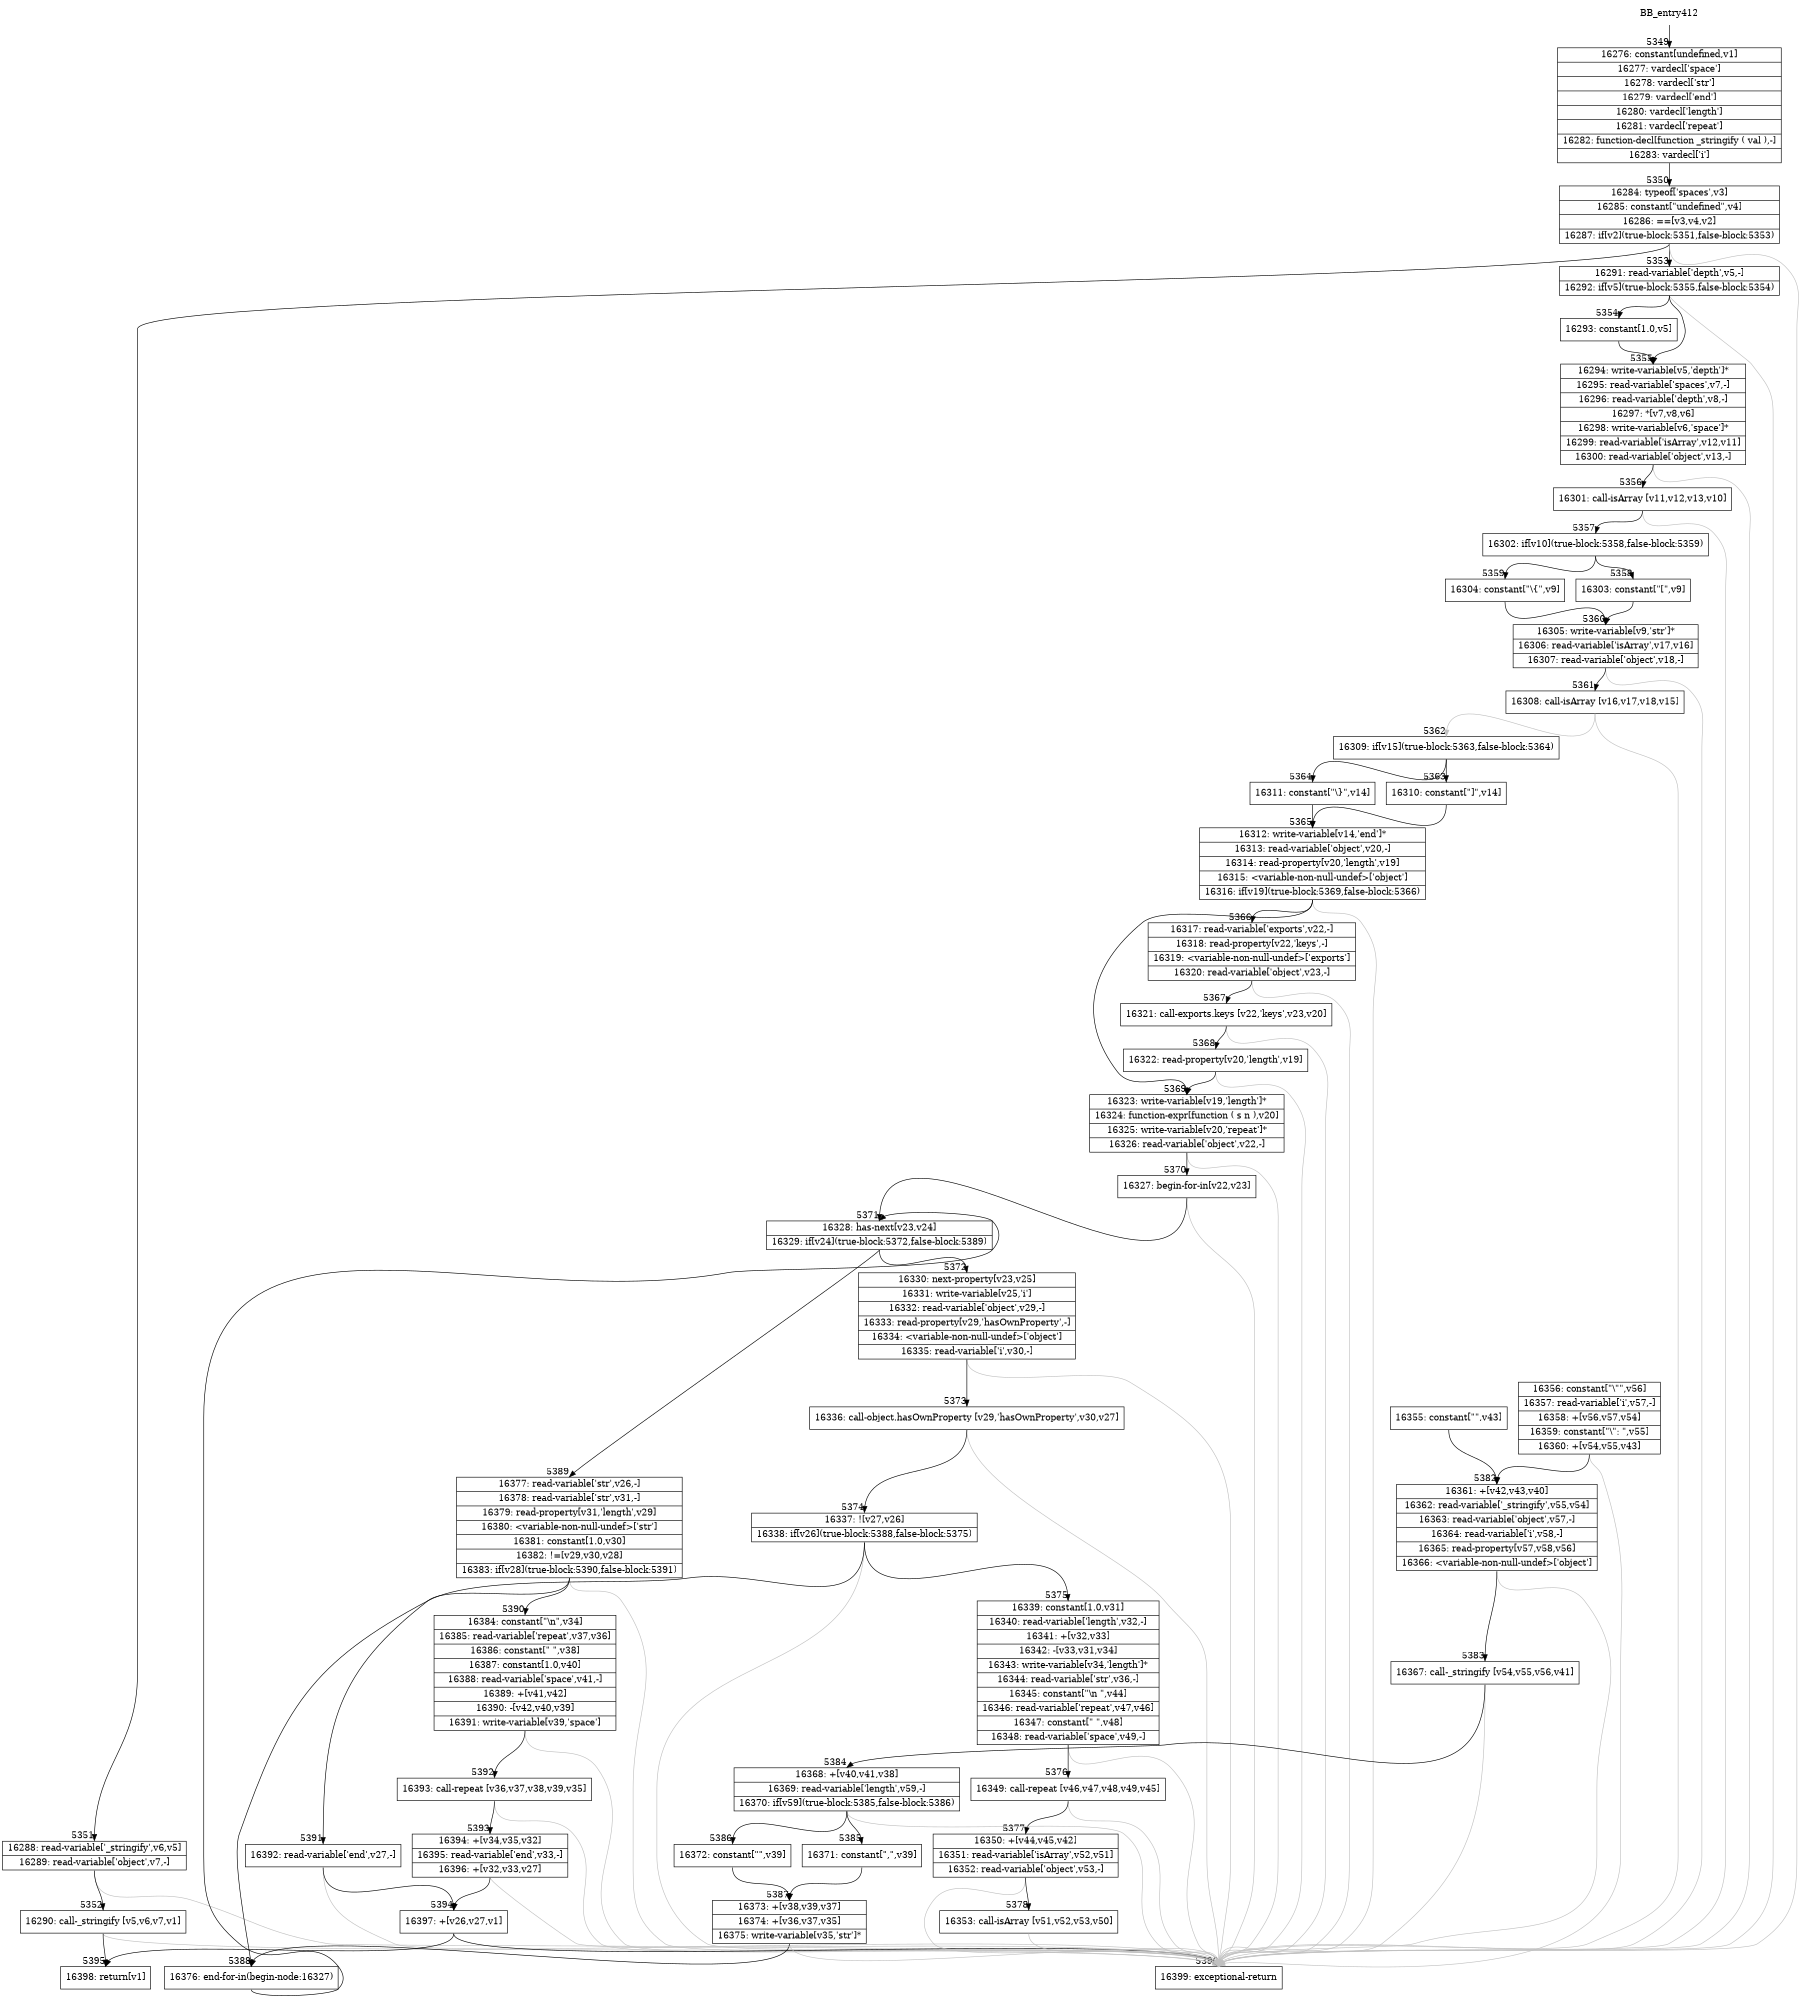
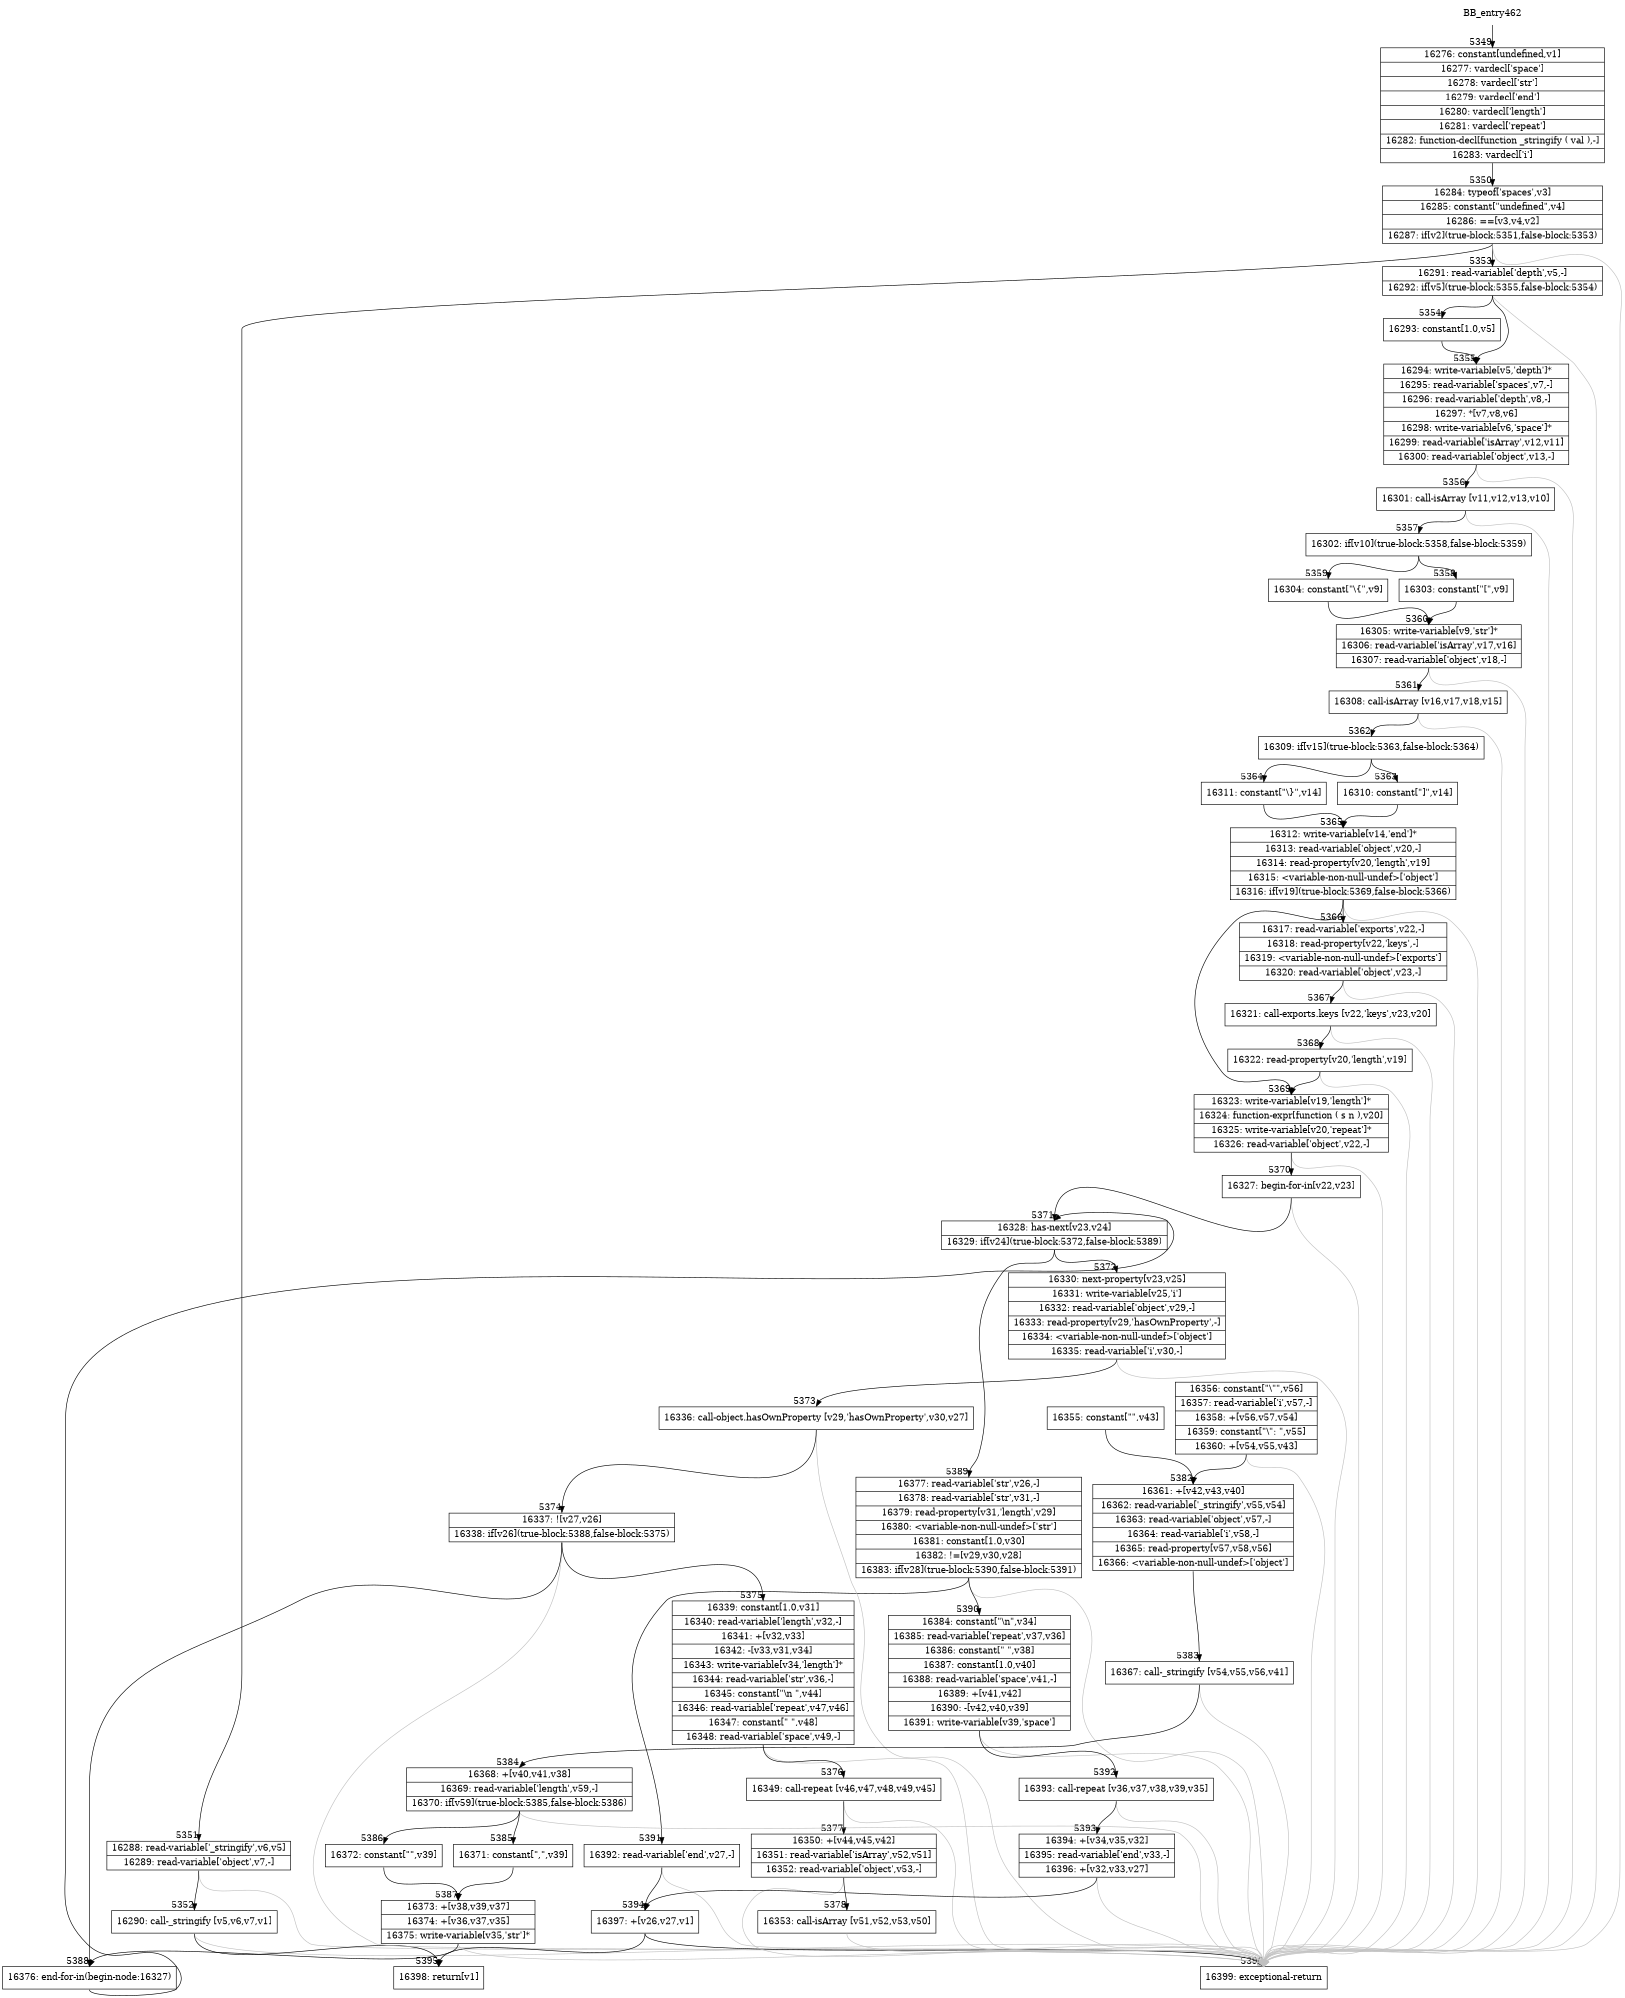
node "BB_entry412": label "BB_entry412" -> "BB_entry462"
edge "16308: call-isArray [v16,v17,v18,v15]" -> "16309: if[v15](true-block:5363,false-block:5364)": color gray -> black
edge "16361: +[v42,v43,v40]" -> "16399: exceptional-return": removed
